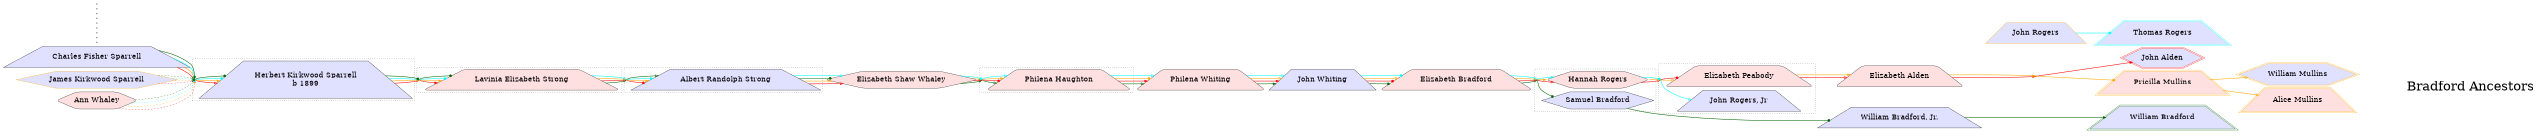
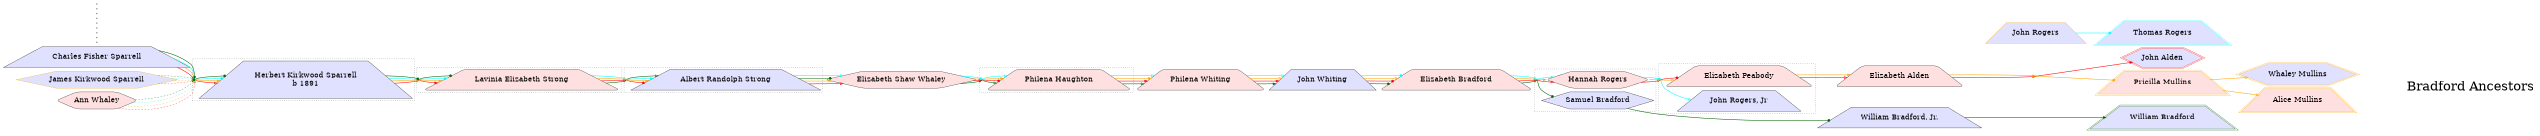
node "William Mullins": label "William Mullins" -> "Whaley Mullins"
node "Herbert Kirkwood Sparrell b 1899": label "Herbert Kirkwood Sparrell b 1899" -> "Herbert Kirkwood Sparrell b 1891"
